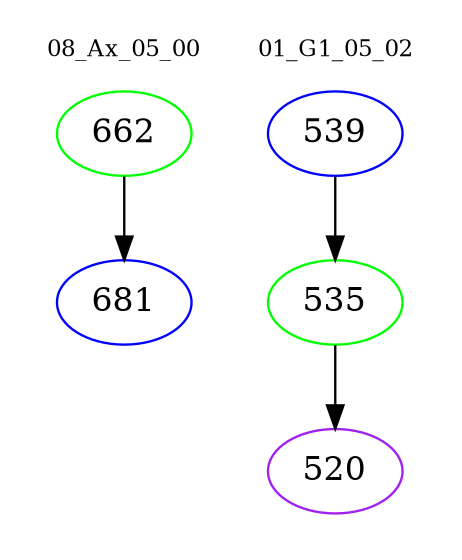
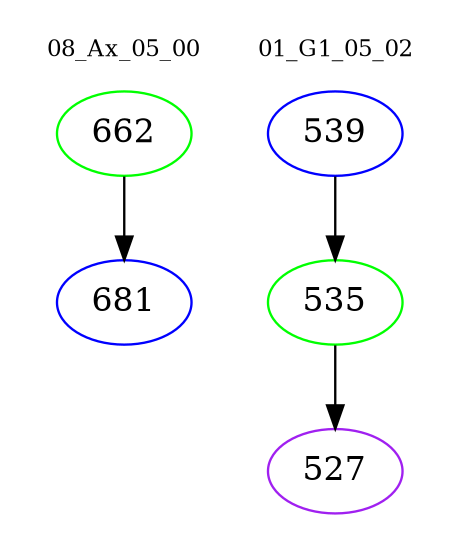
node "520": label "520" -> "527"
